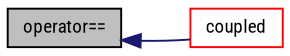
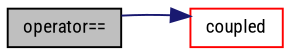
edge "coupled" -> "operator==": reversed
